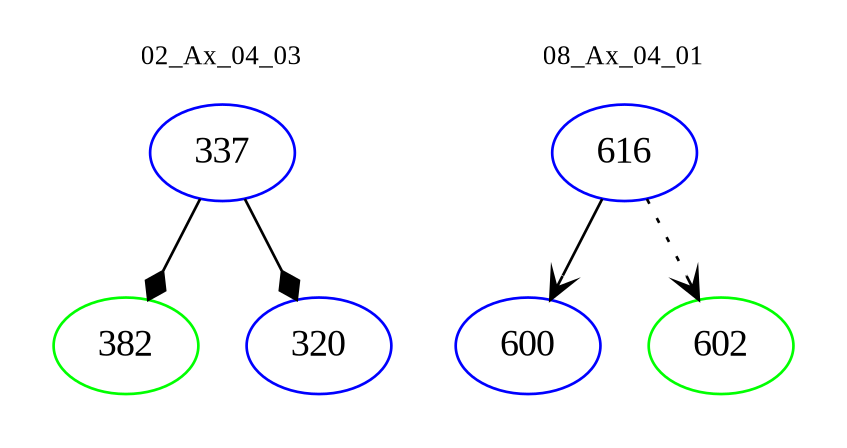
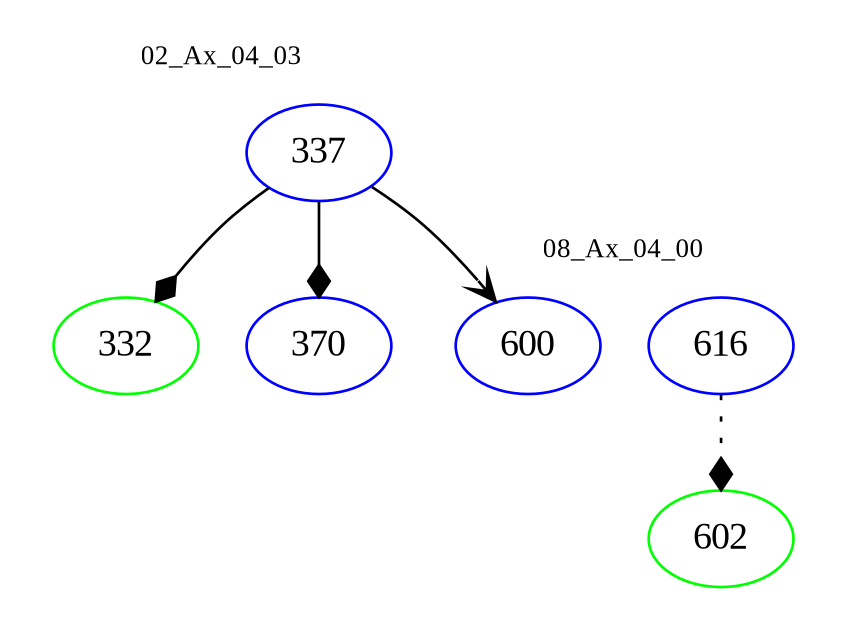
cluster "08_Ax_04_01": label "08_Ax_04_01" -> "08_Ax_04_00"
edge "616" -> "600": now "337" -> "600"
edge "616" -> "602": arrowhead vee -> diamond
node "382": label "382" -> "332"
node "320": label "320" -> "370"
